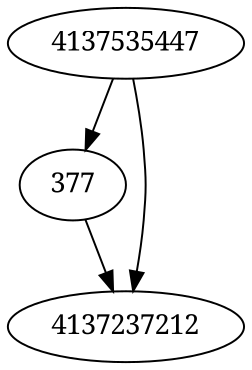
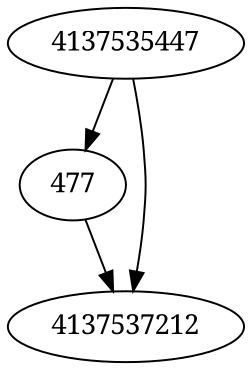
node "377": label "377" -> "477"
node "4137237212": label "4137237212" -> "4137537212"
